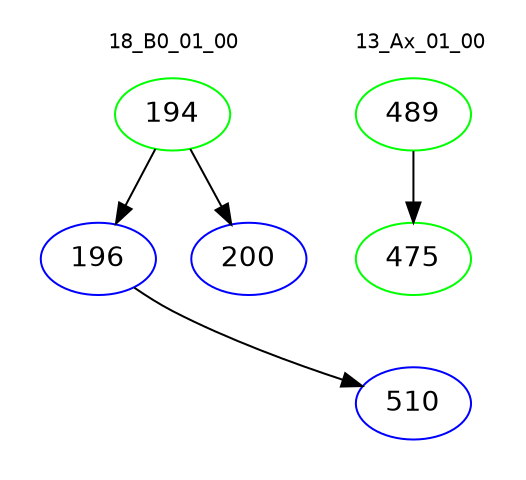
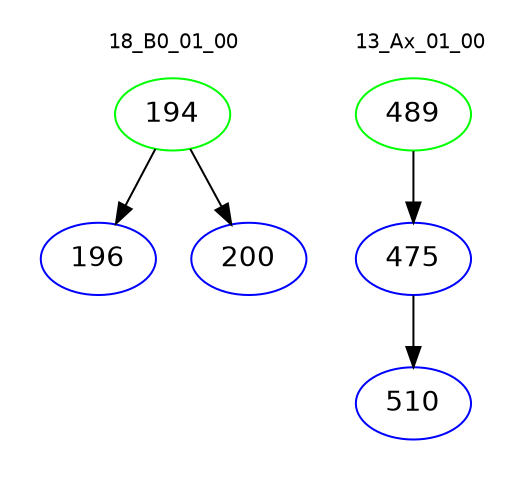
node "475": color green -> blue
edge "196" -> "510": now "475" -> "510"
